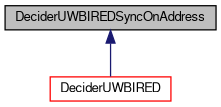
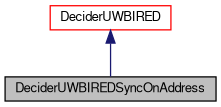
edge "DeciderUWBIRED" -> "DeciderUWBIREDSyncOnAddress": reversed
